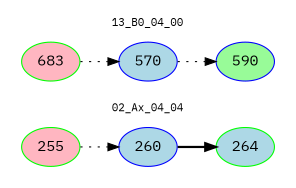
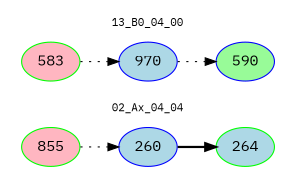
node "683": label "683" -> "583"
node "570": label "570" -> "970"
node "255": label "255" -> "855"
